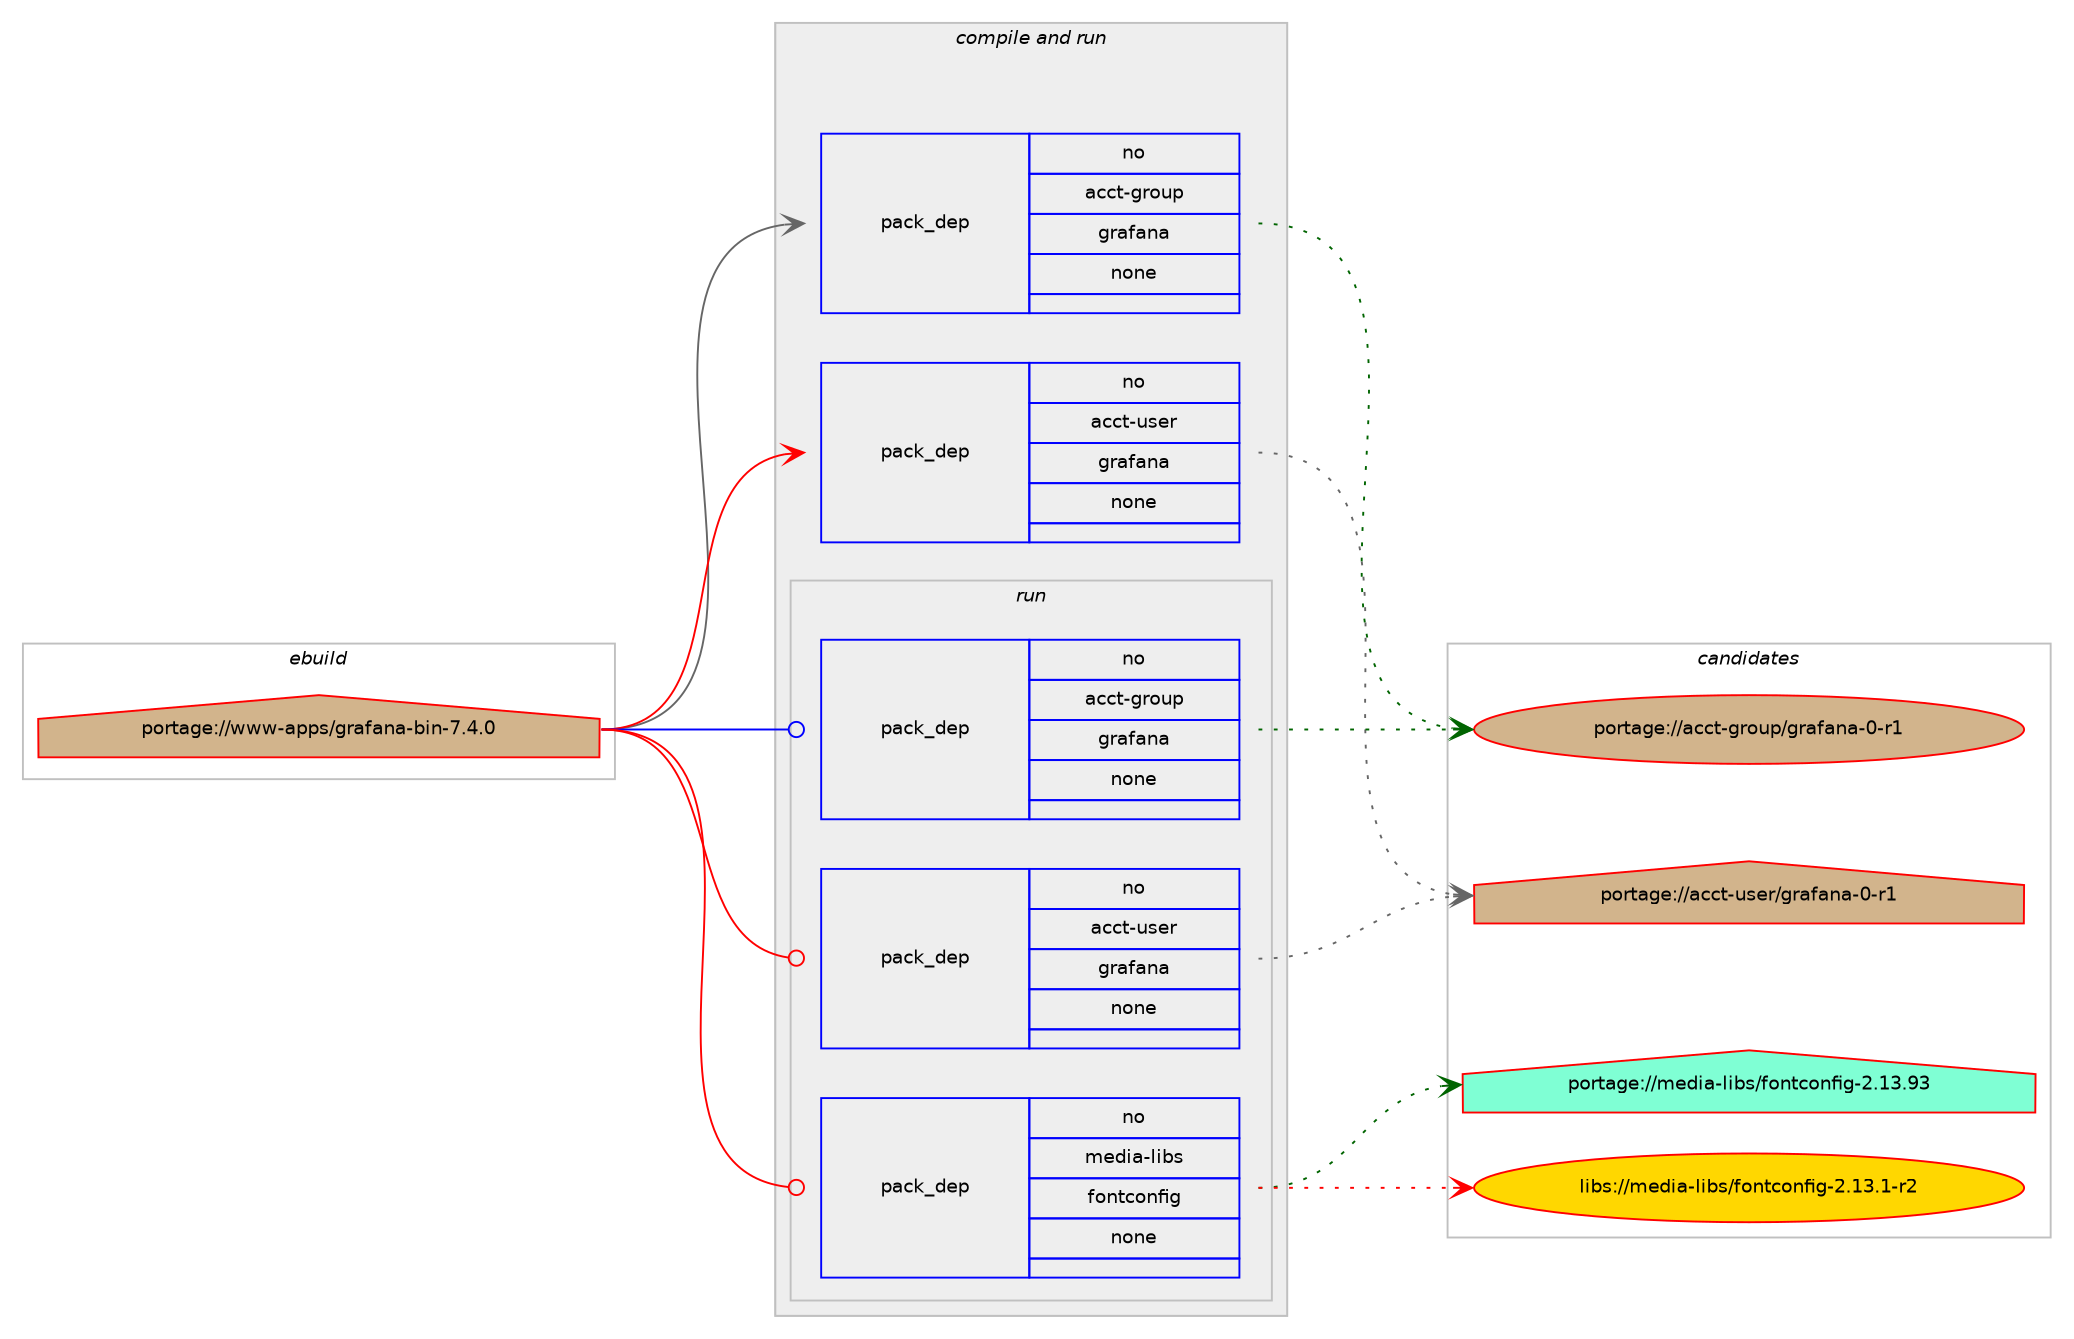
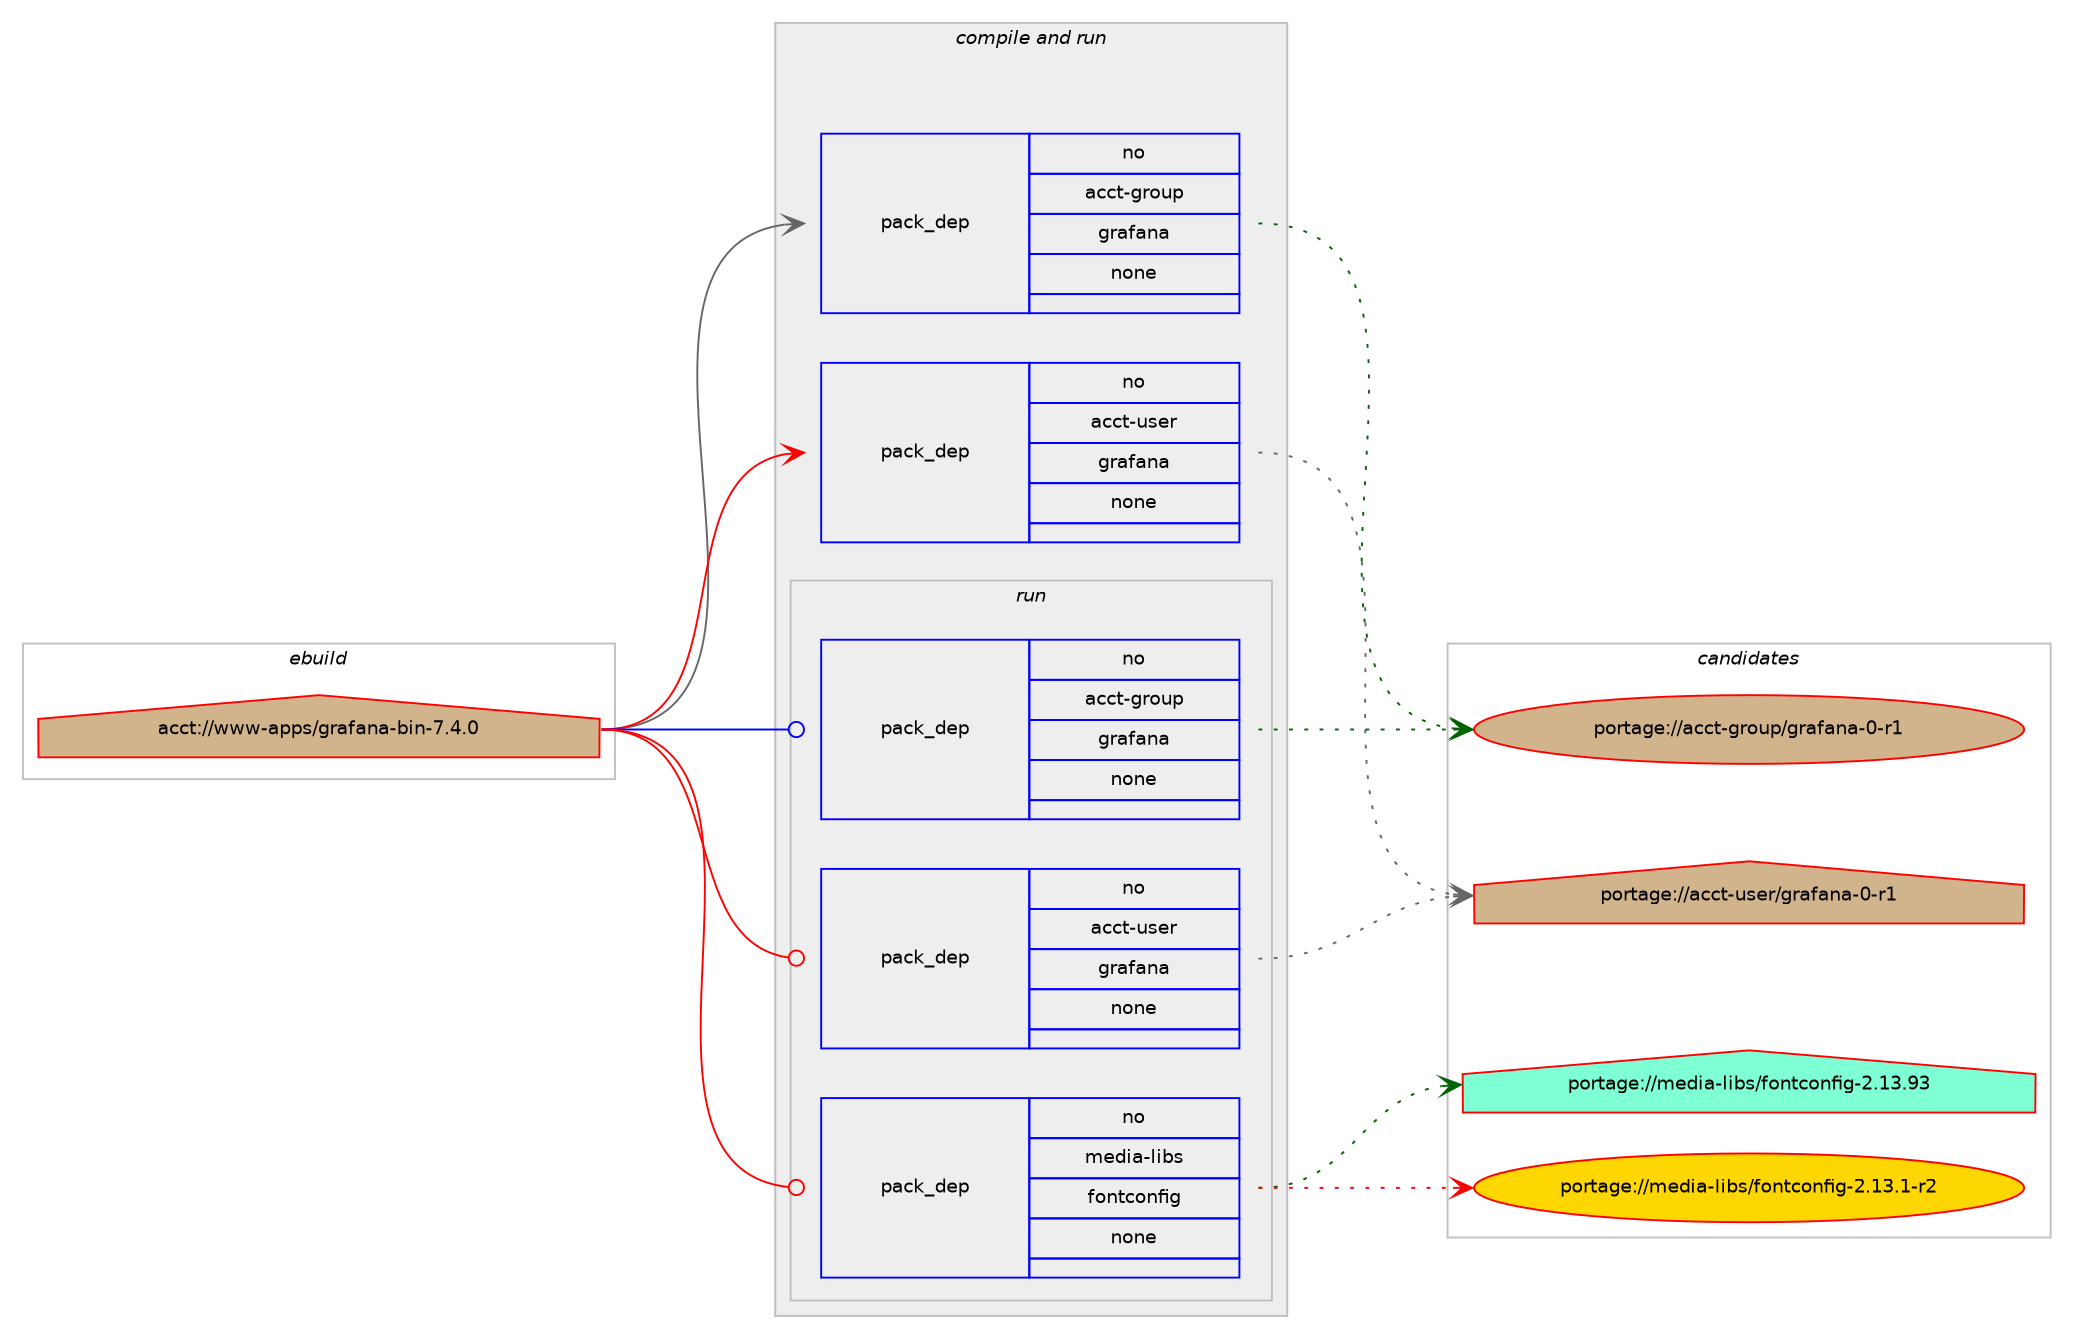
node "portage://www-apps/grafana-bin-7.4.0": label "portage://www-apps/grafana-bin-7.4.0" -> "acct://www-apps/grafana-bin-7.4.0"
node "libs://media-libs/fontconfig-2.13.1-r2": label "libs://media-libs/fontconfig-2.13.1-r2" -> "portage://media-libs/fontconfig-2.13.1-r2"
